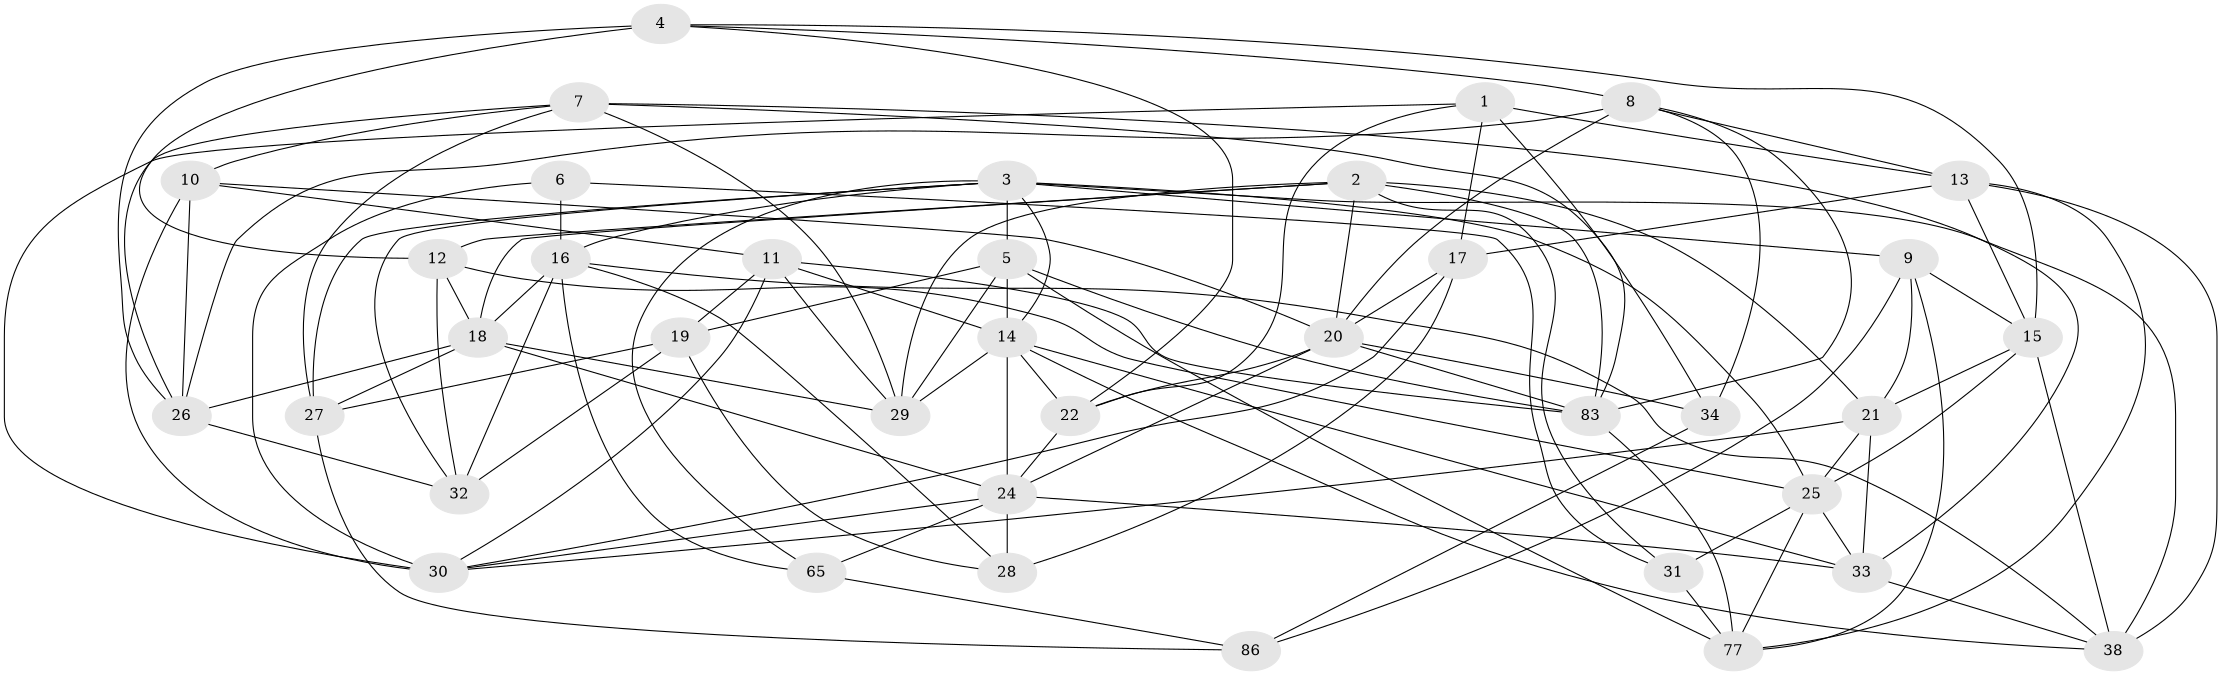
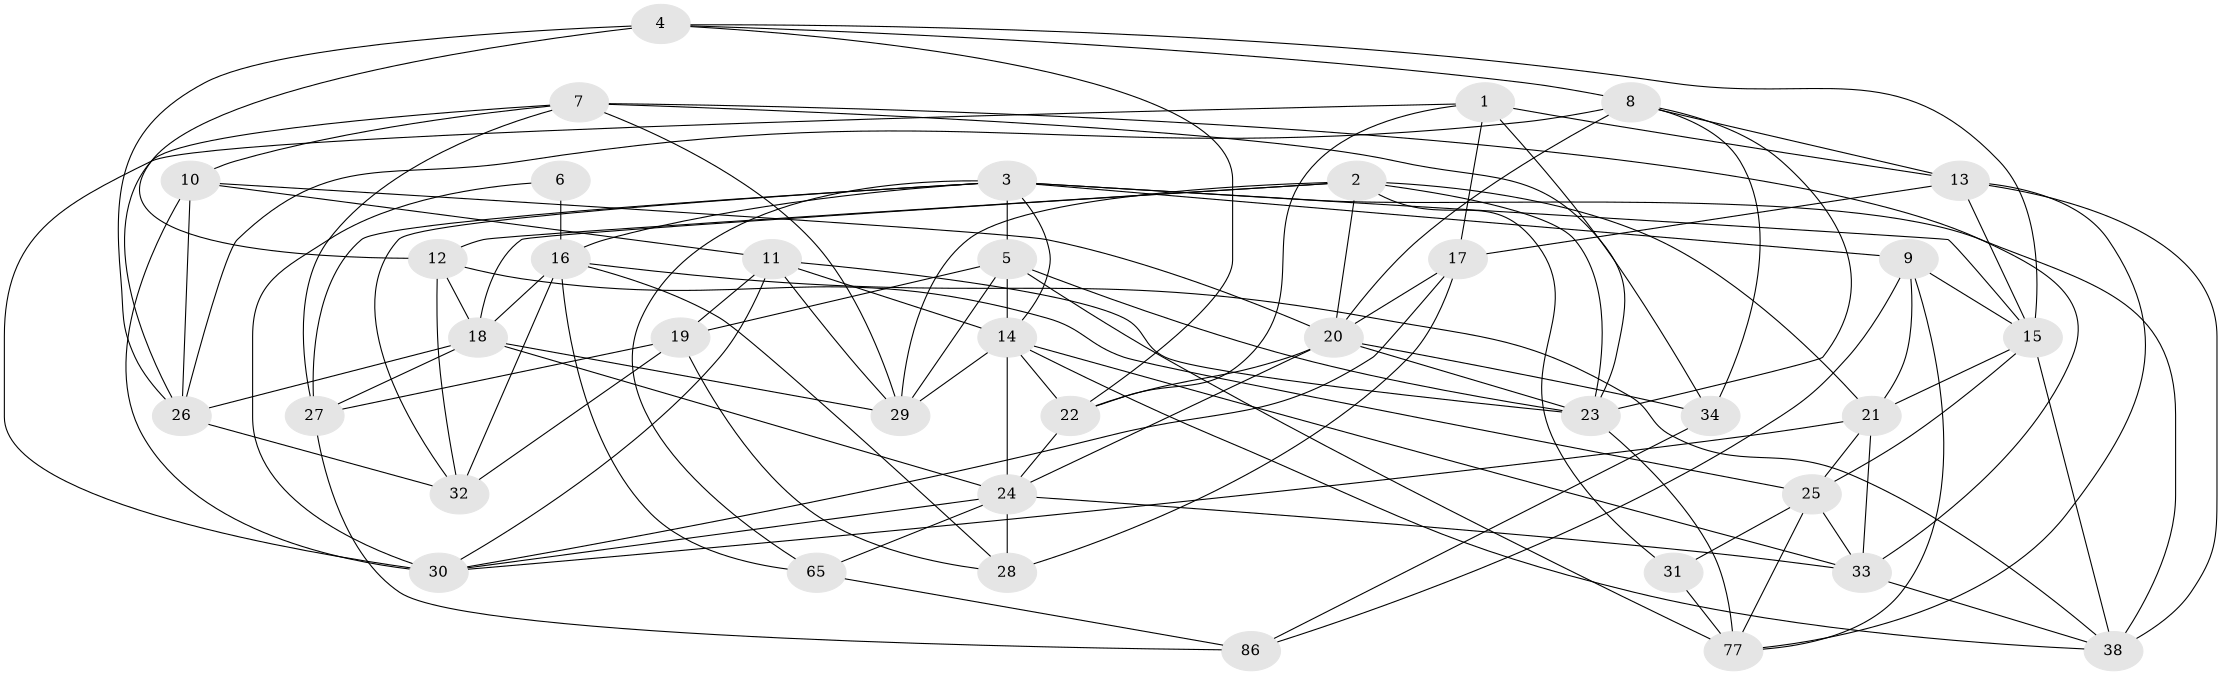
edge "6" -- "31": removed
edge "3" -- "25": now "3" -- "15"
node "83": label "83" -> "23"
